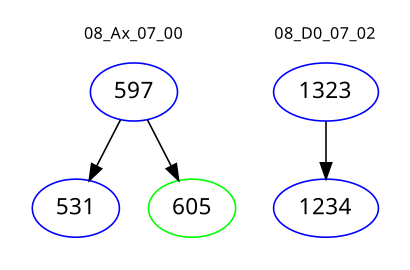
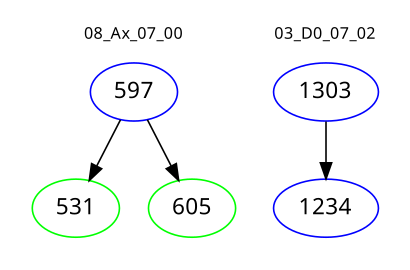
cluster "08_D0_07_02": label "08_D0_07_02" -> "03_D0_07_02"
node "1323": label "1323" -> "1303"
node "531": color blue -> green
